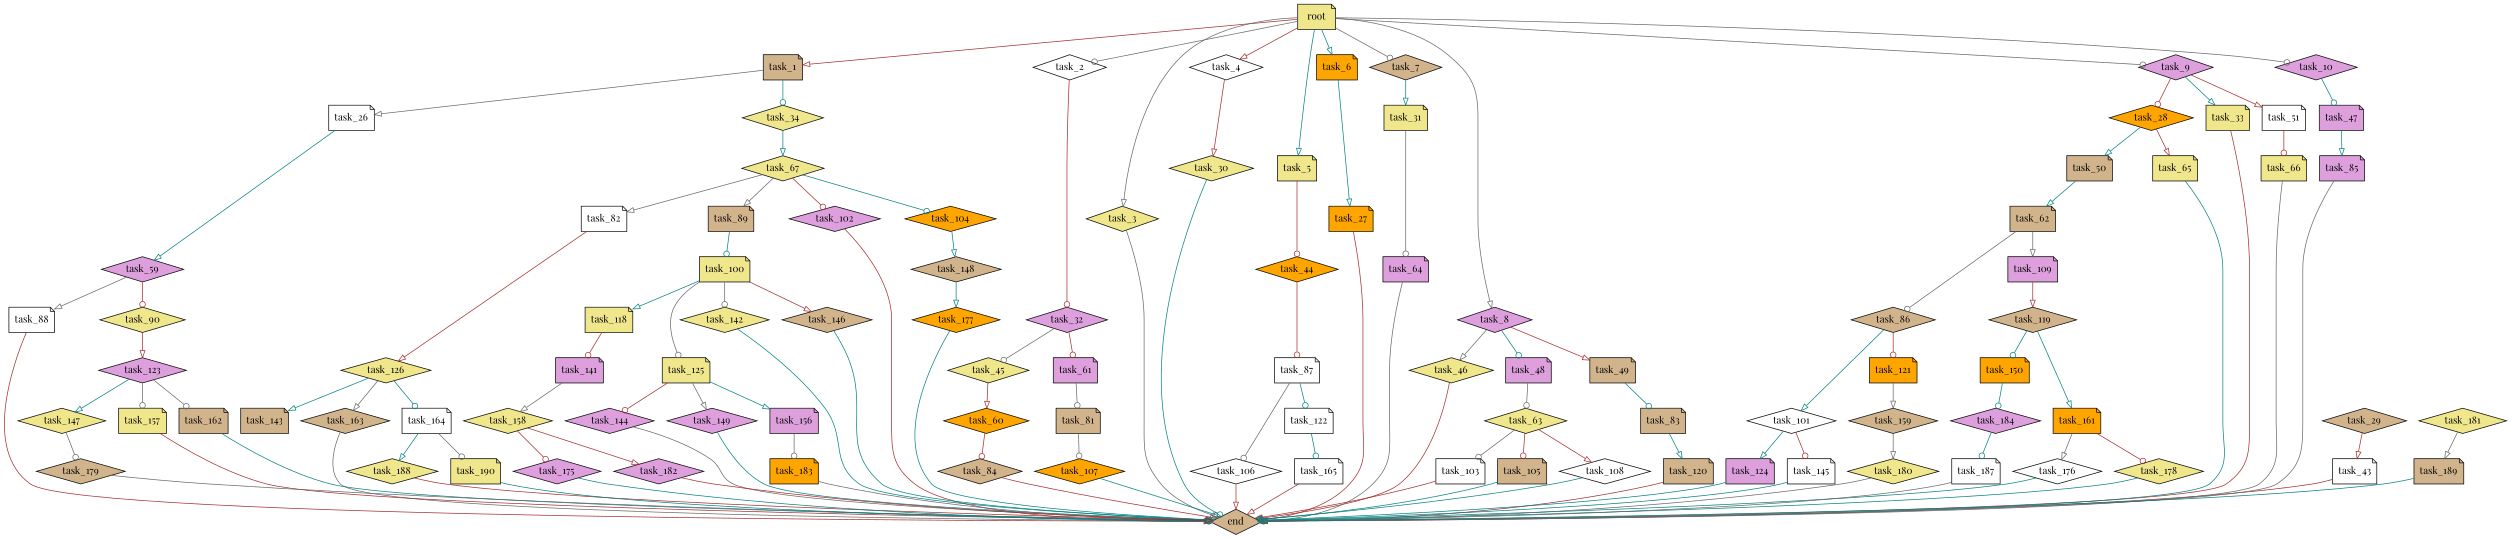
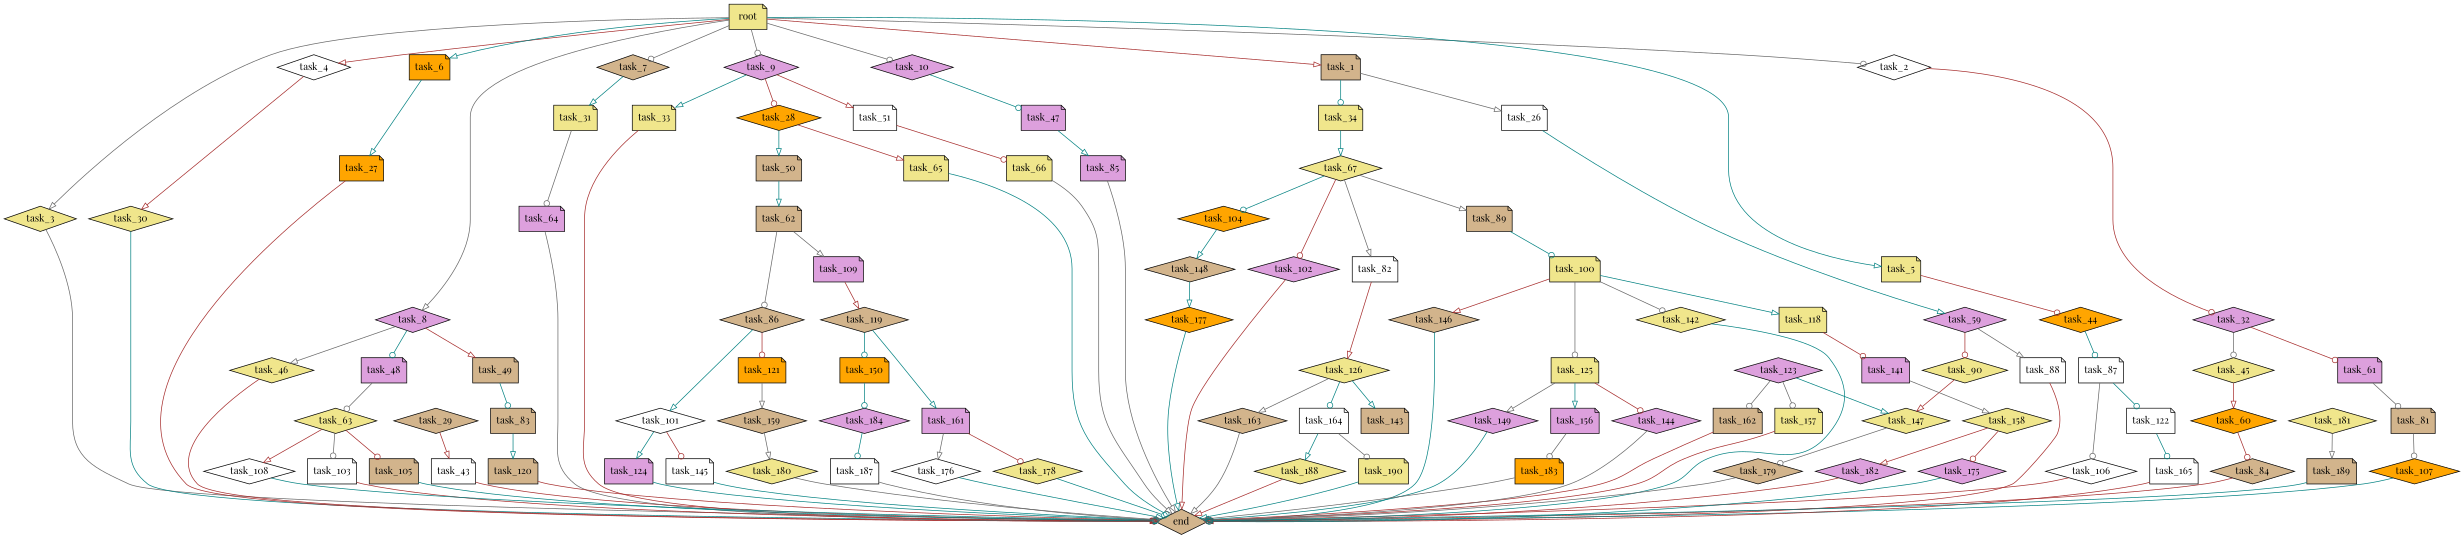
node "task_34": shape diamond -> note
edge "task_44" -> "task_87": color brown -> teal
edge "task_90" -> "task_123": now "task_90" -> "task_147"
node "task_161": fillcolor orange -> plum
edge "task_162" -> "end": color teal -> brown
